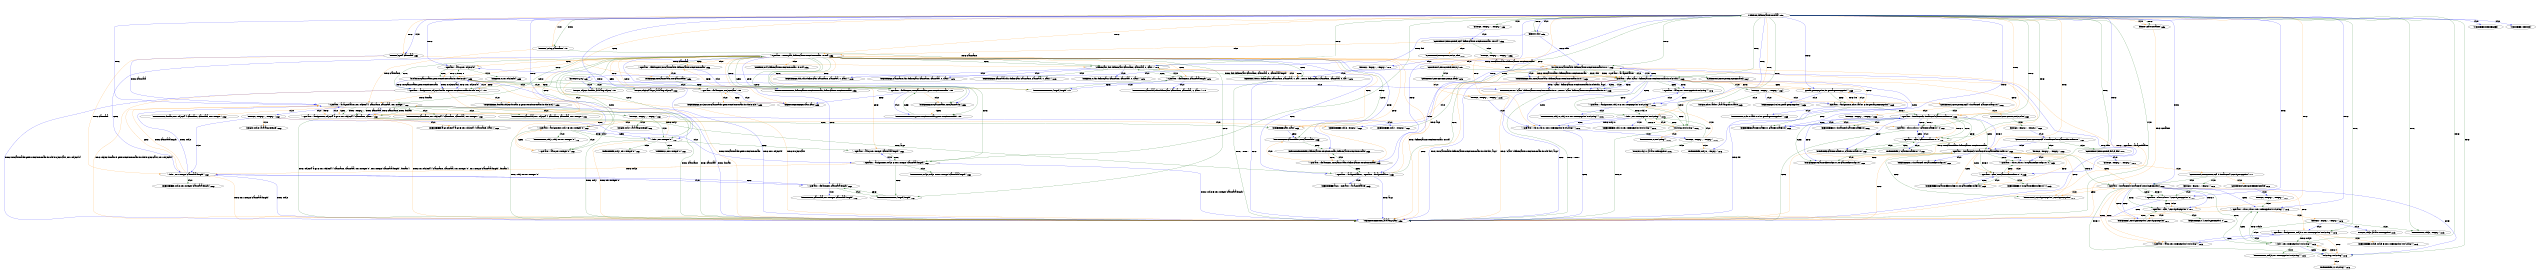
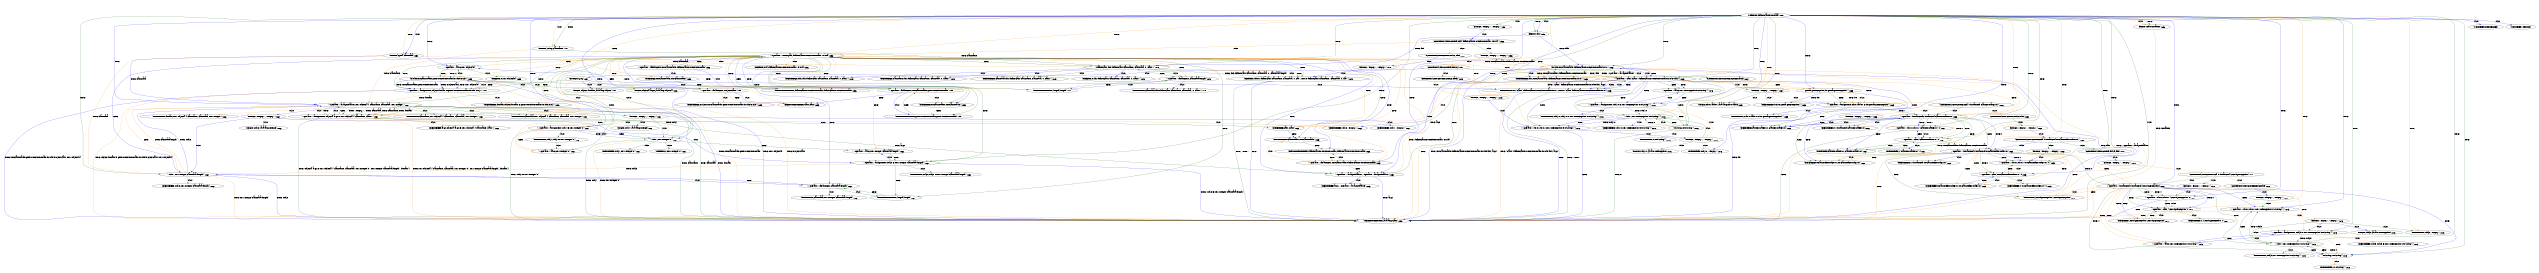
edge "(METHOD,defineClassFromData)" -> "(IDENTIFIER,$obj9,<empty>)": color darkgreen -> darkorange
edge "(METHOD,defineClassFromData)" -> "(<init>,new Integer(classData.length))": added, label "DDG:"
edge "(invoke,AntClassLoader.getProtectionDomain.invoke(Proje...)" -> "(<operator>.alloc,new Object[0])": label "DDG: e" -> "AST: "
edge "(getTargetException,ite.getTargetException())" -> "(IDENTIFIER,ite,ite.getTargetException())": label "AST: " -> "DDG: ite"
edge "(<operator>.assignment,$obj7 = new Integer(0))" -> "(<operator>.alloc,new Integer(0))": now "(IDENTIFIER,$obj7,$obj7 = new Integer(0))" -> "(<operator>.alloc,new Integer(0))"
